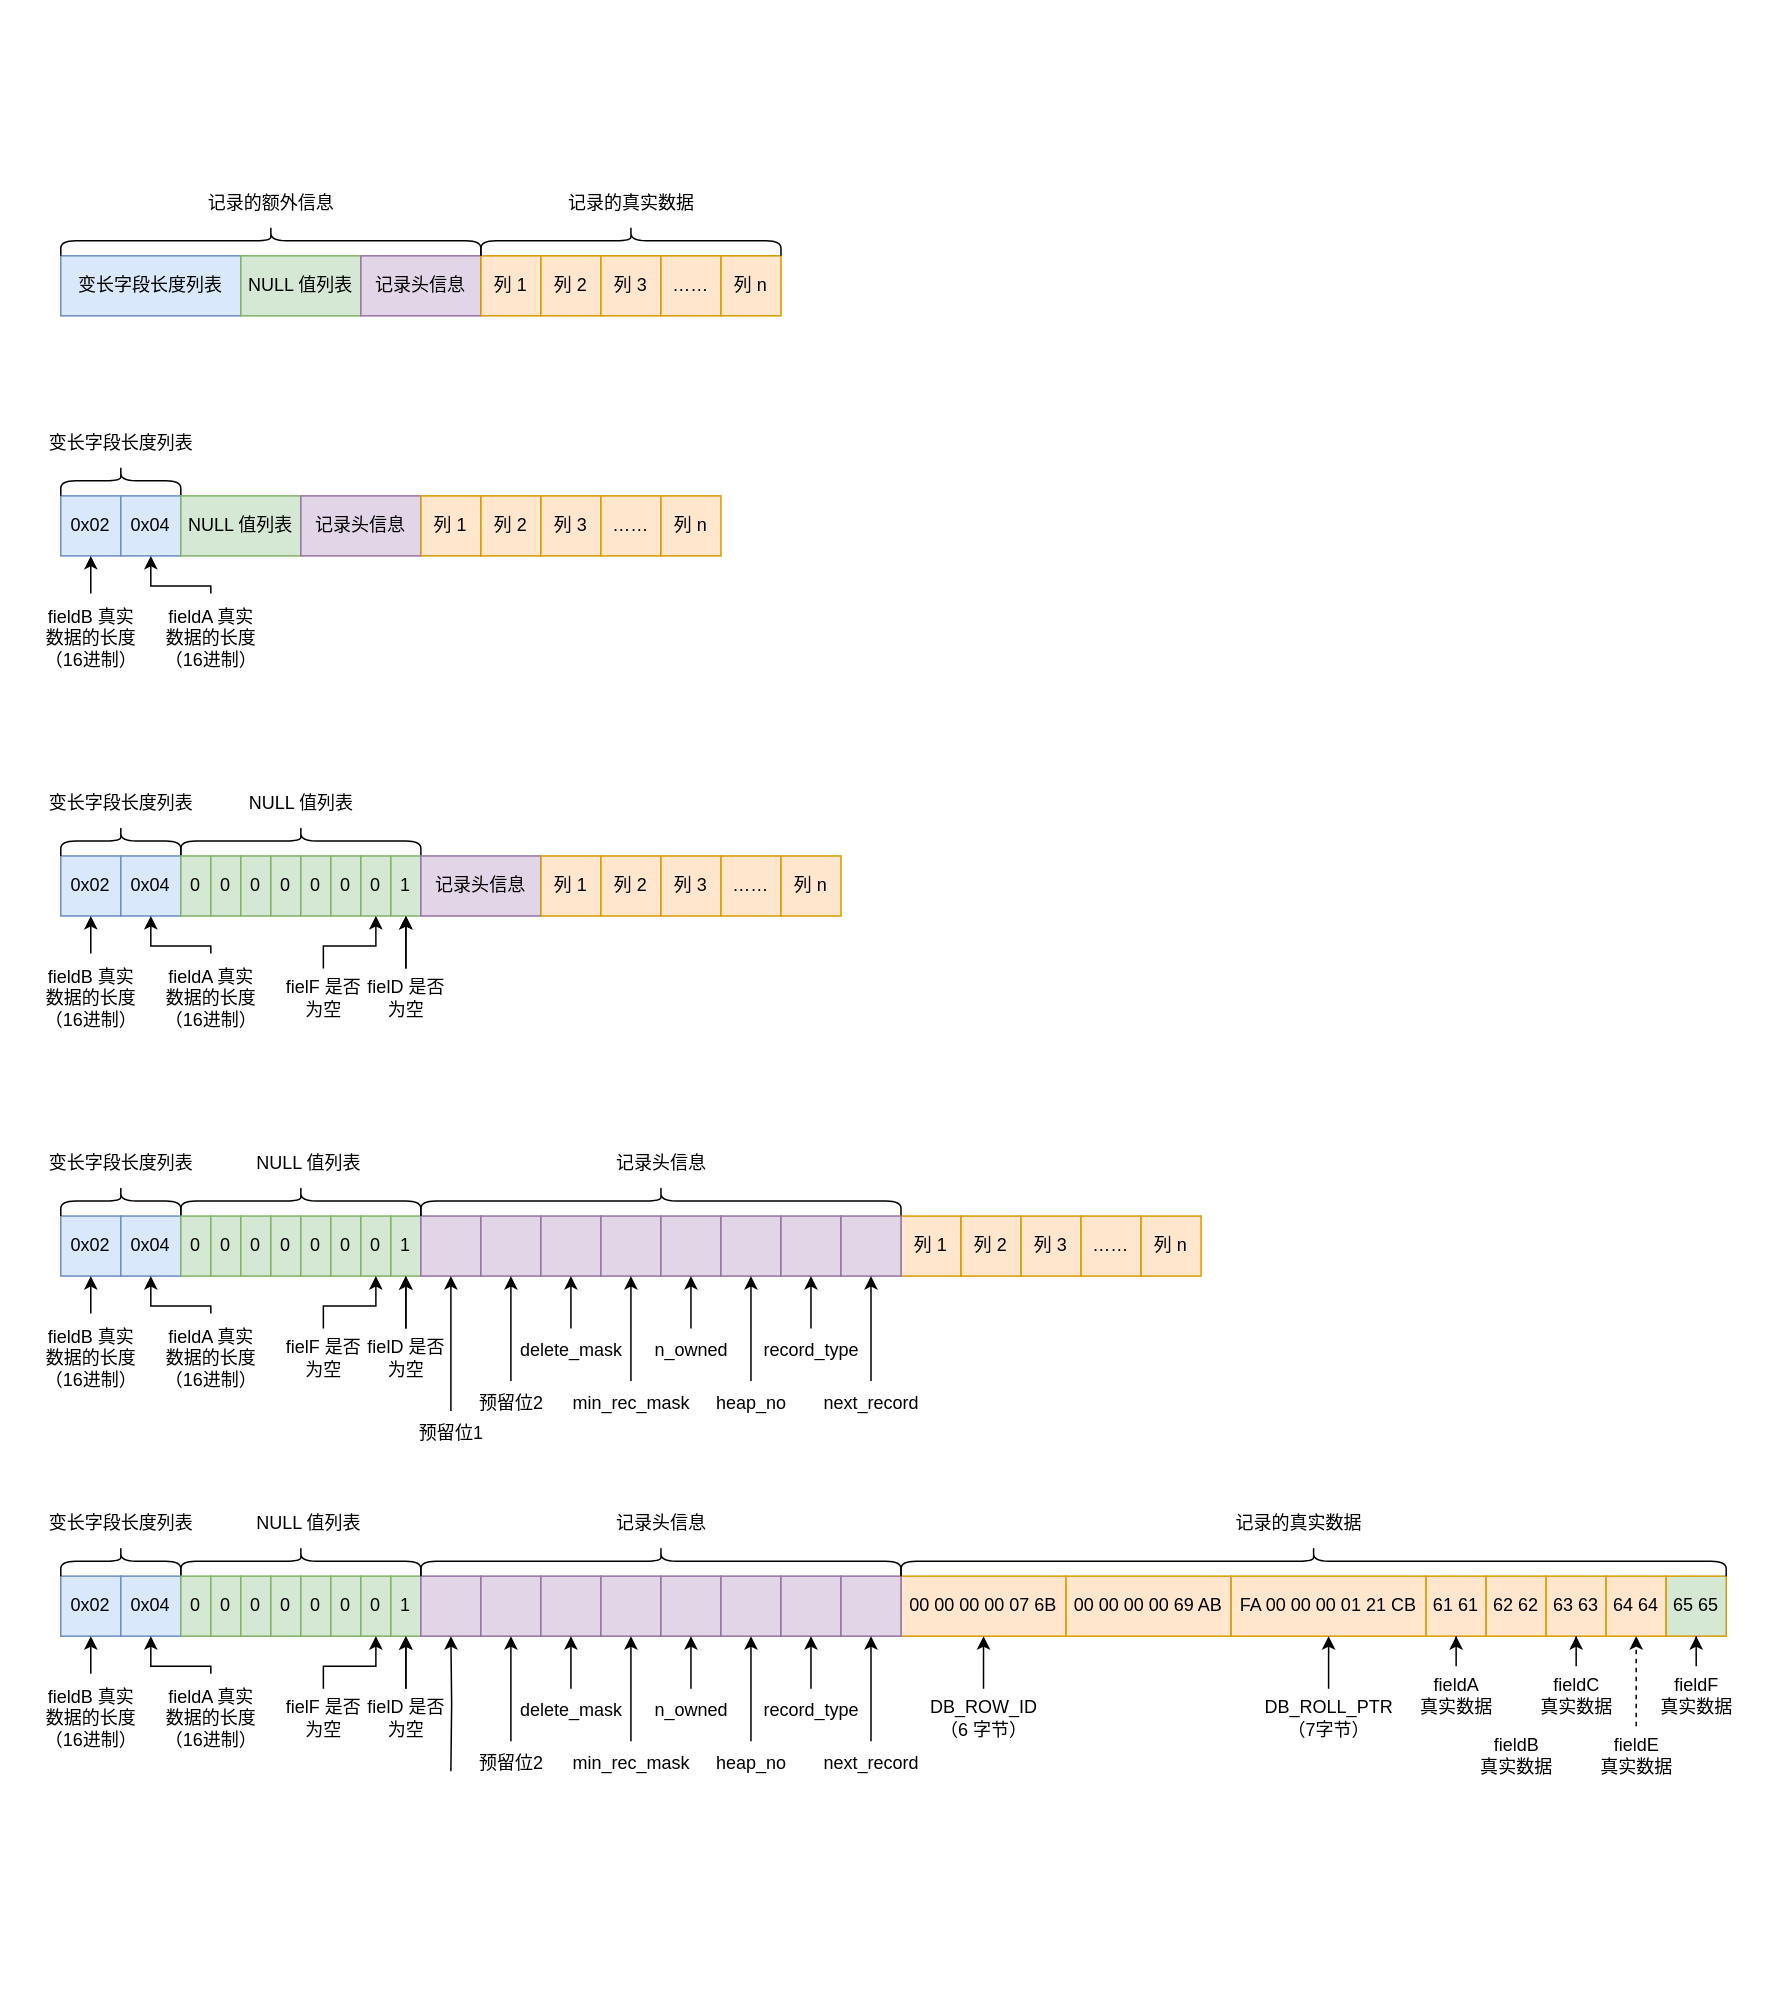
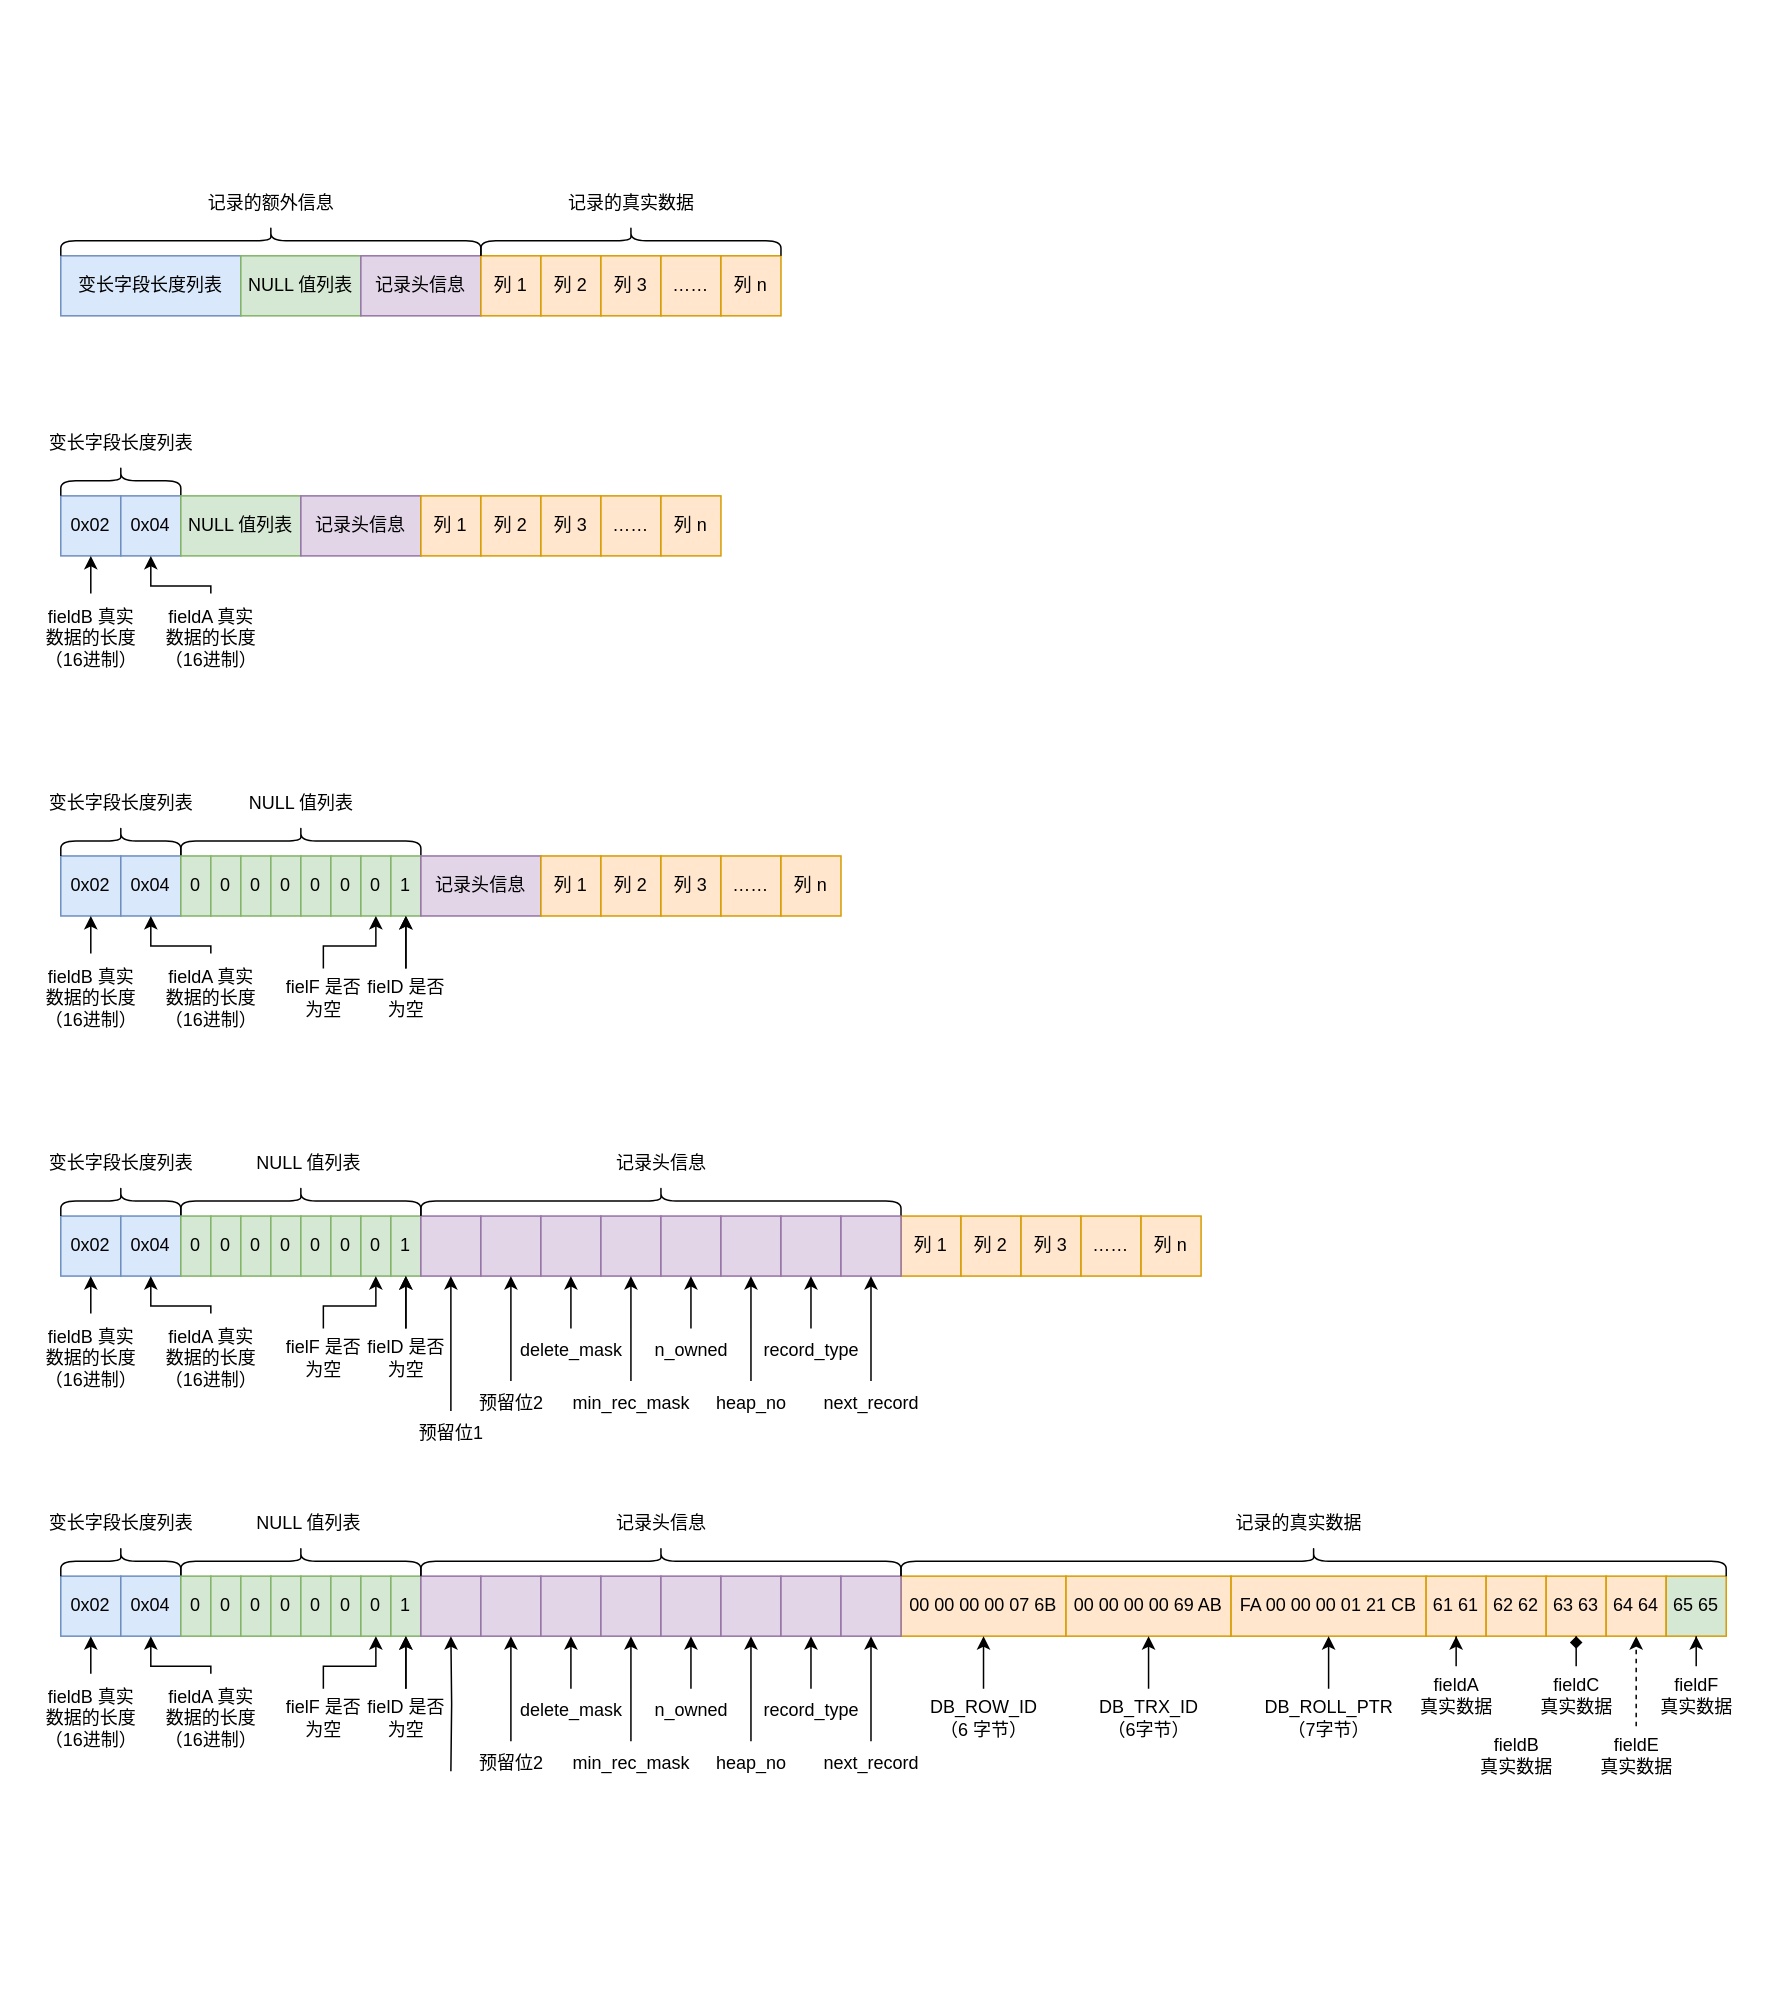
edge "fieldC 真实数据" -> "63 63": arrowhead classic -> diamond
edge "DB_TRX_ID （6字节）" -> "00 00 00 00 69 AB": added
node "DB_TRX_ID （6字节）": added
